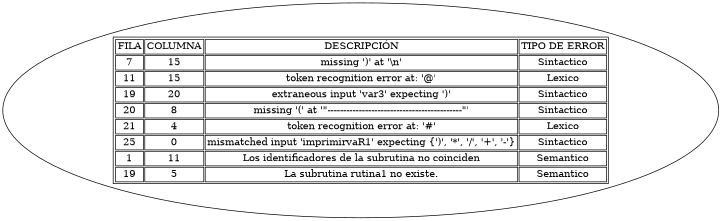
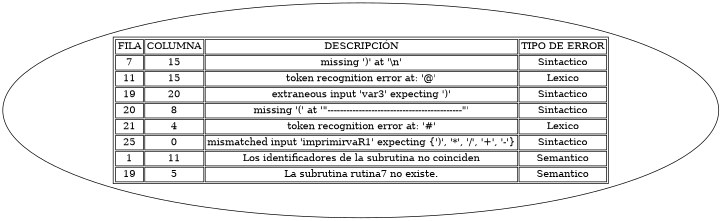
node "FILA": text "La subrutina rutina1 no existe." -> "La subrutina rutina7 no existe."
